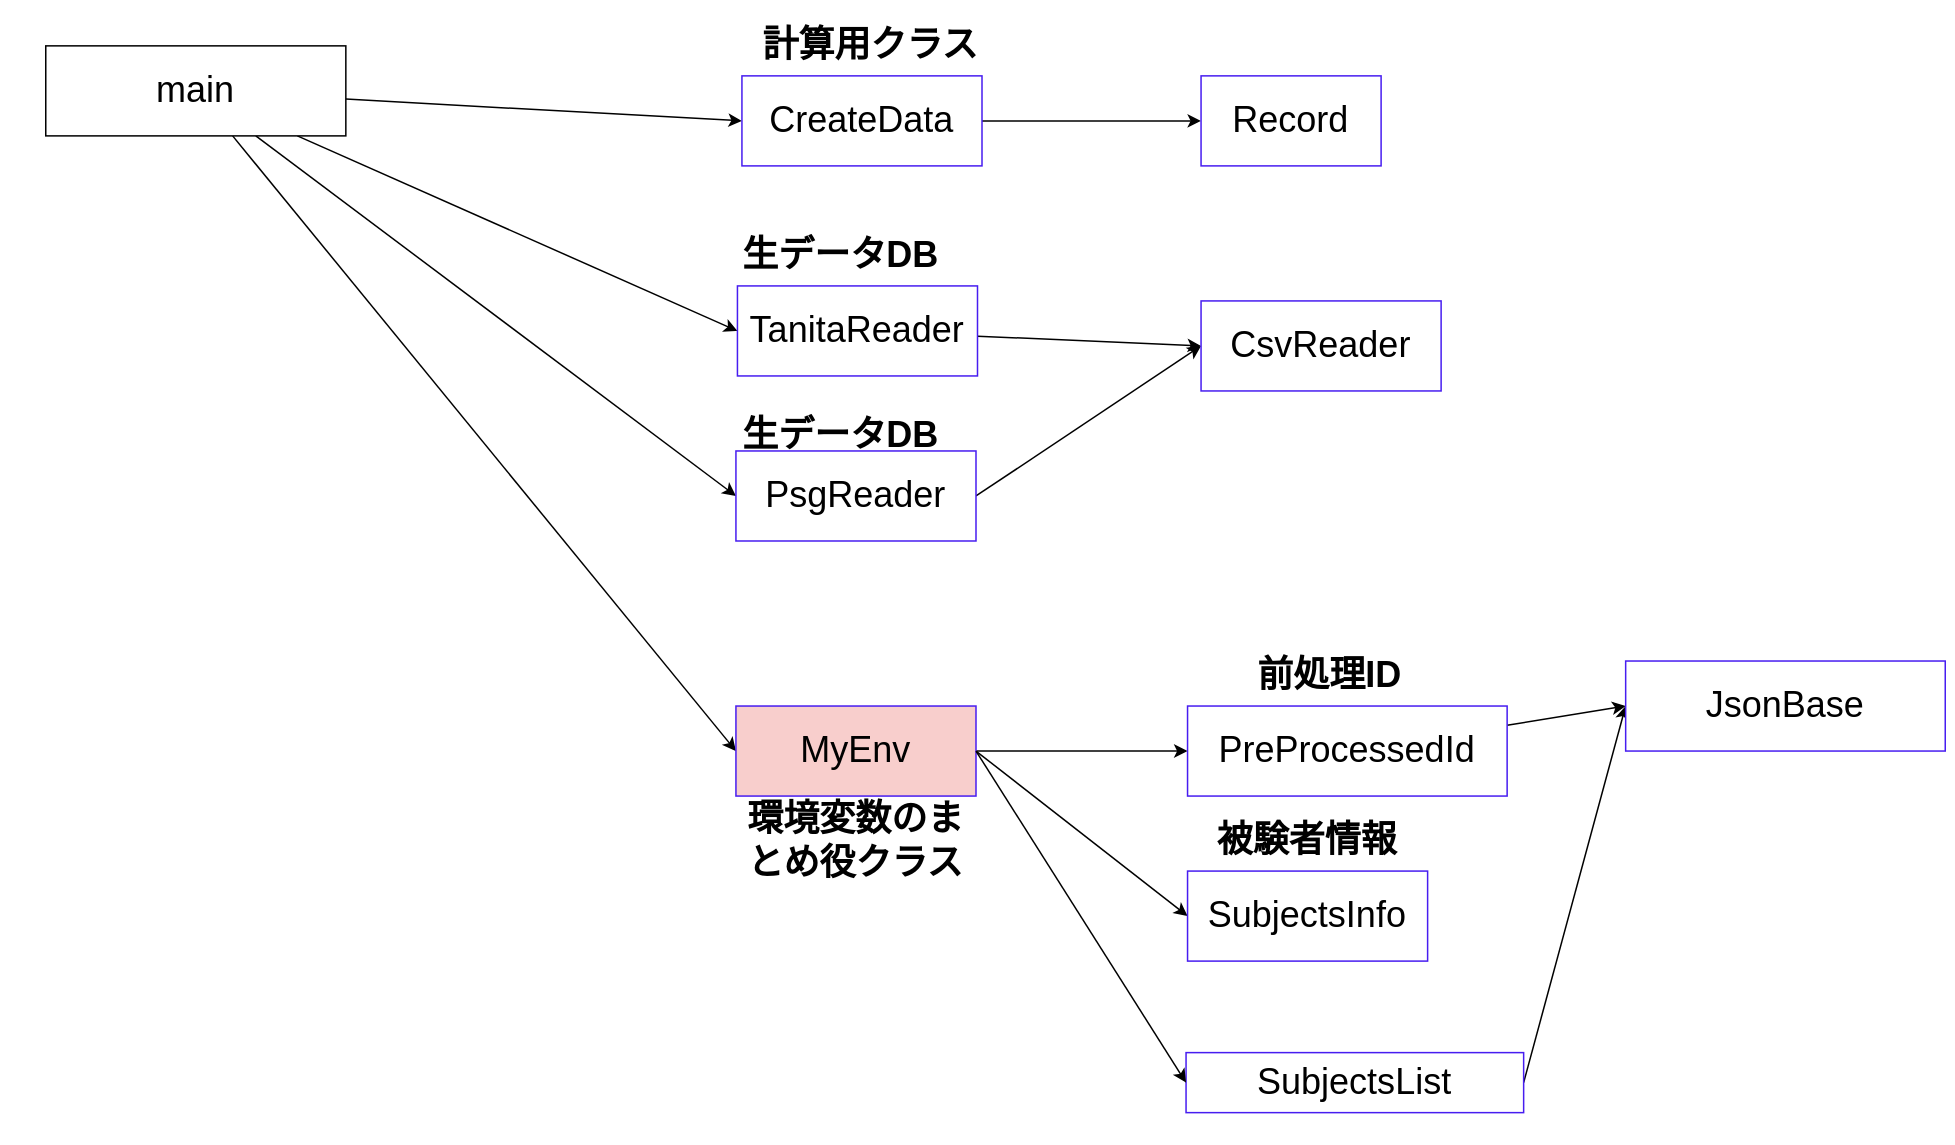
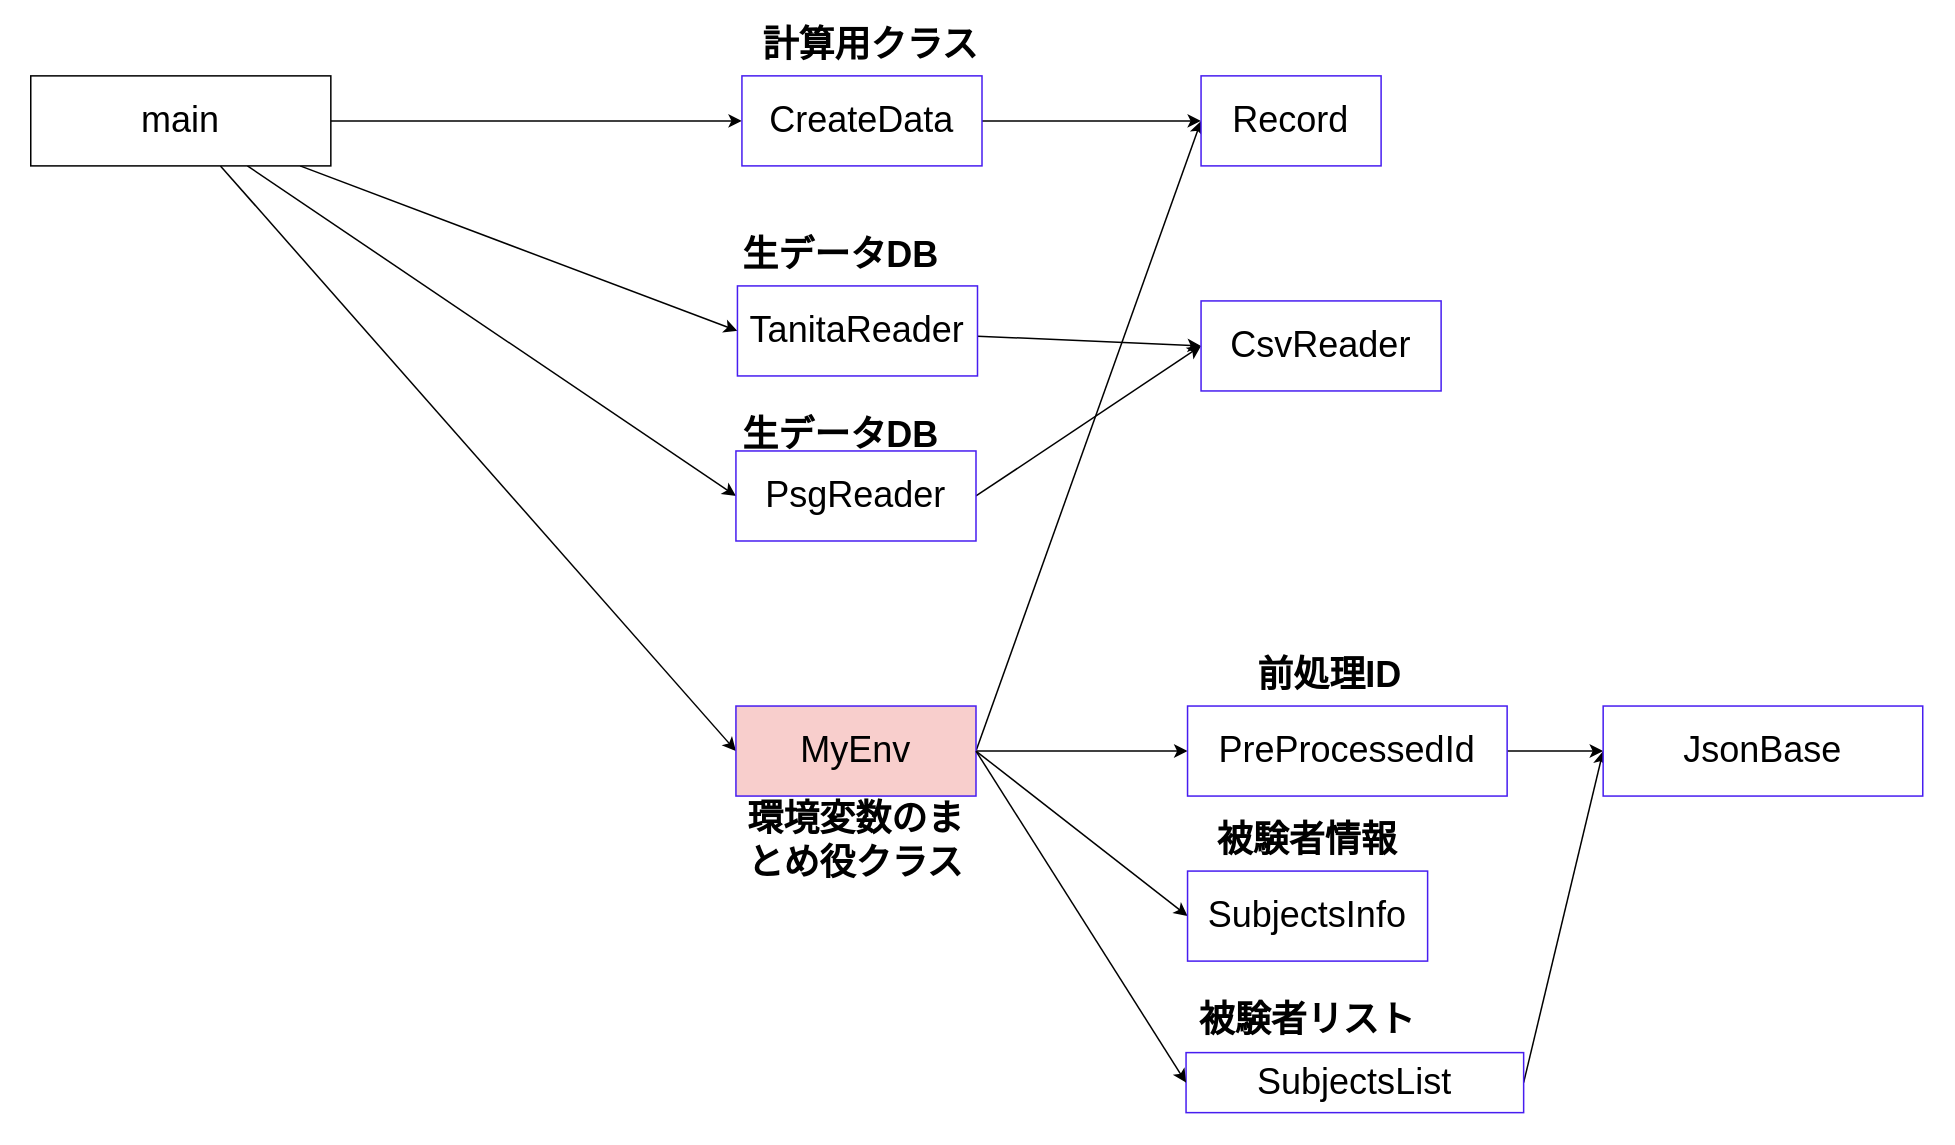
node "main": moved (196, 91) -> (181, 121)
edge "MyEnv" -> "Record": added
node "JsonBase": moved (1785, 706) -> (1763, 751)
node "被験者リスト": added
